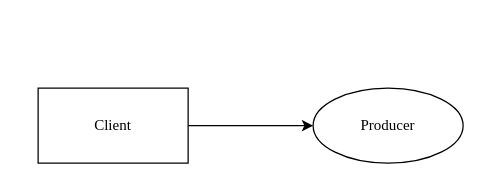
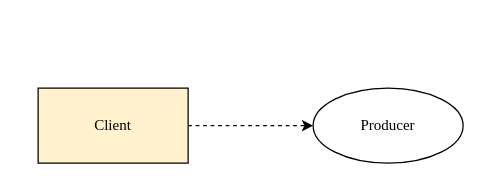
node "Client": fillcolor #ffffff -> #fff2cc
edge "Client" -> "Producer": style solid -> dashed
